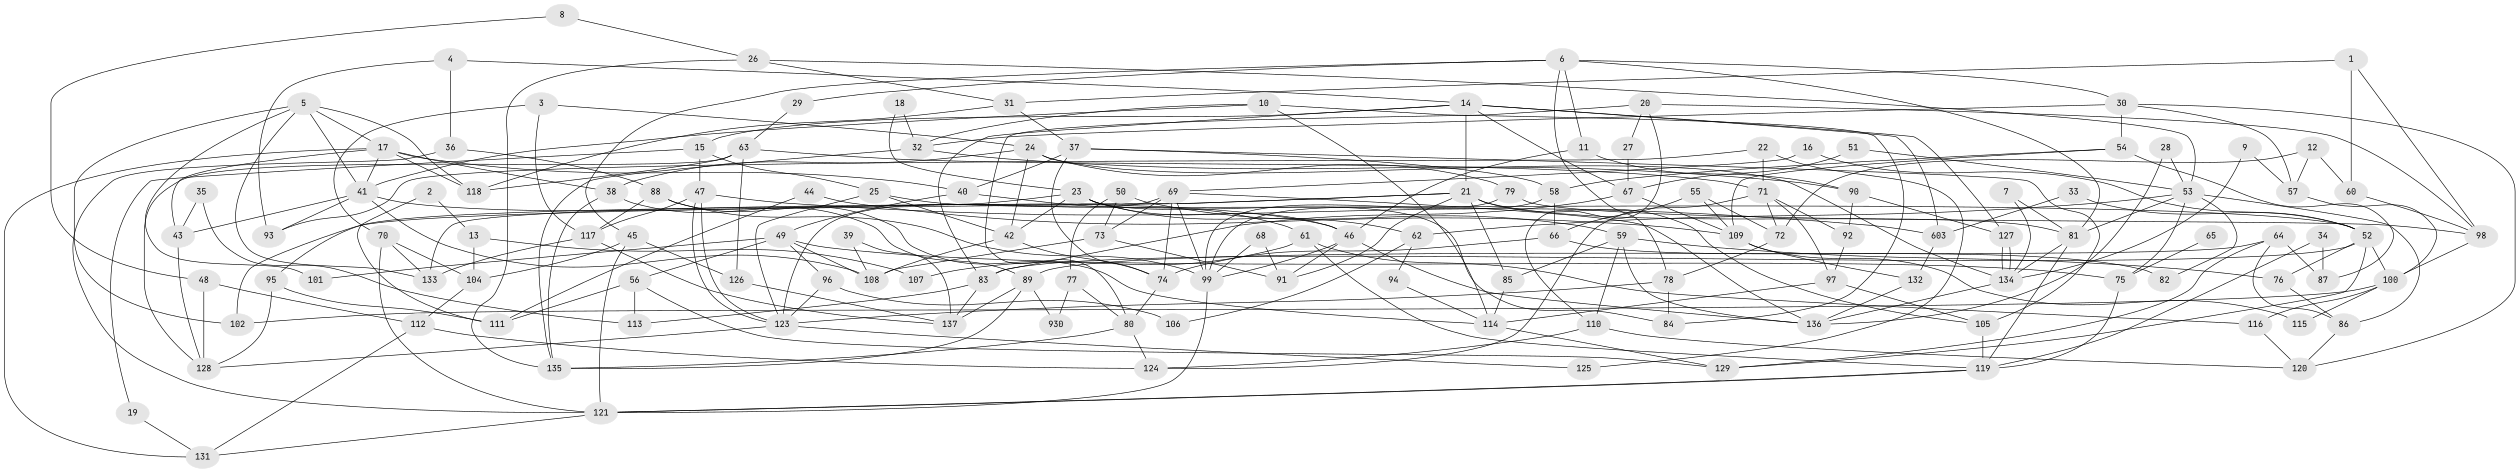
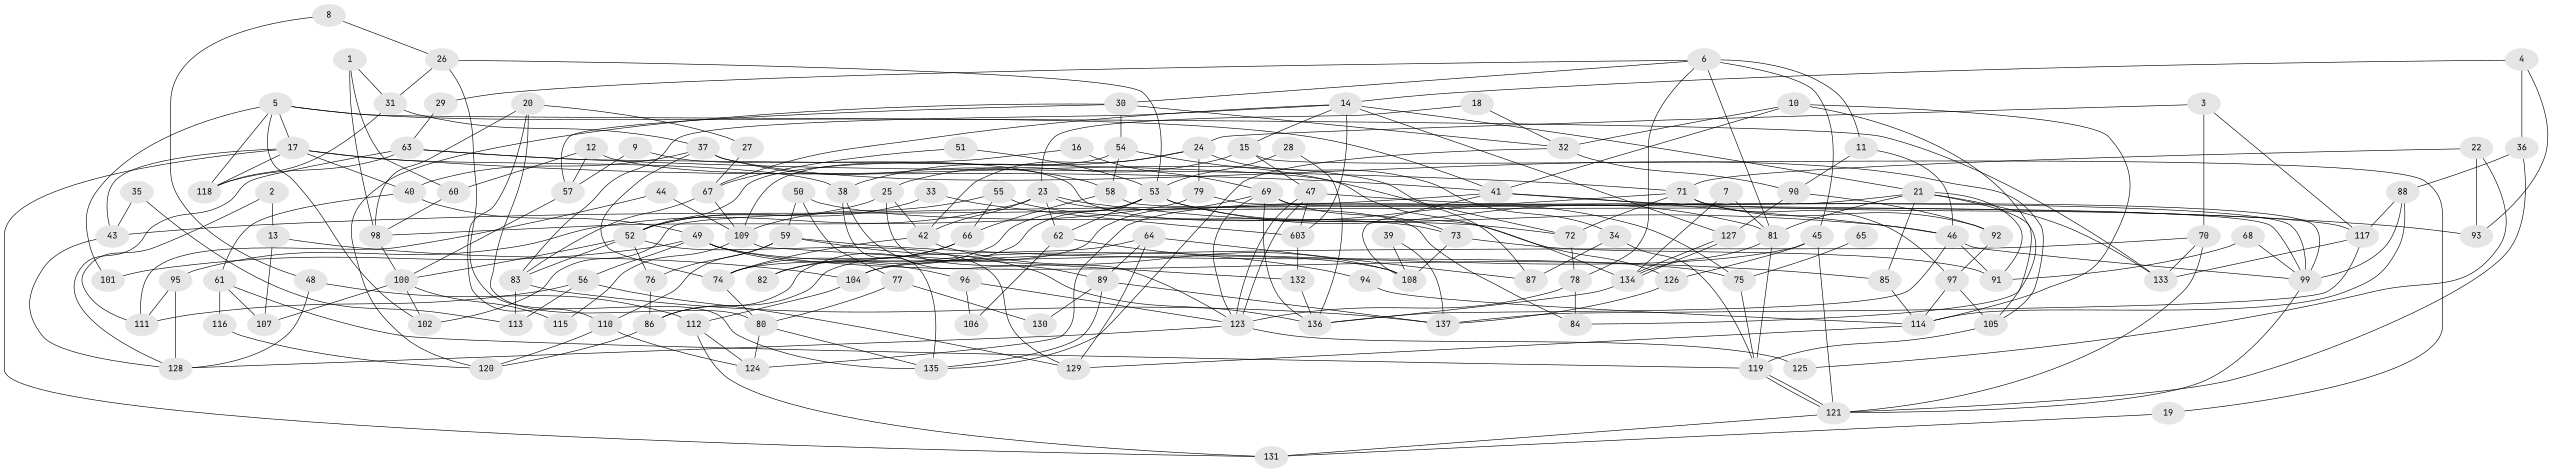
edge "24" -- "134": now "24" -- "34"
edge "100" -- "116": now "100" -- "107"
node "930": label "930" -> "130"
